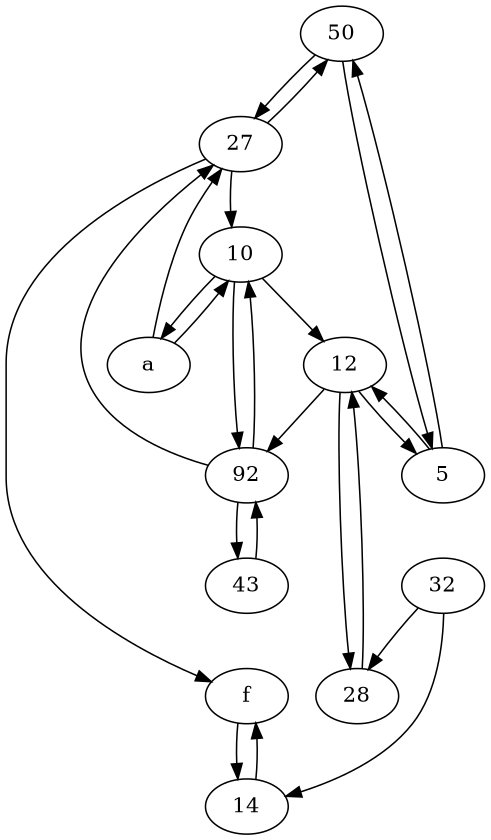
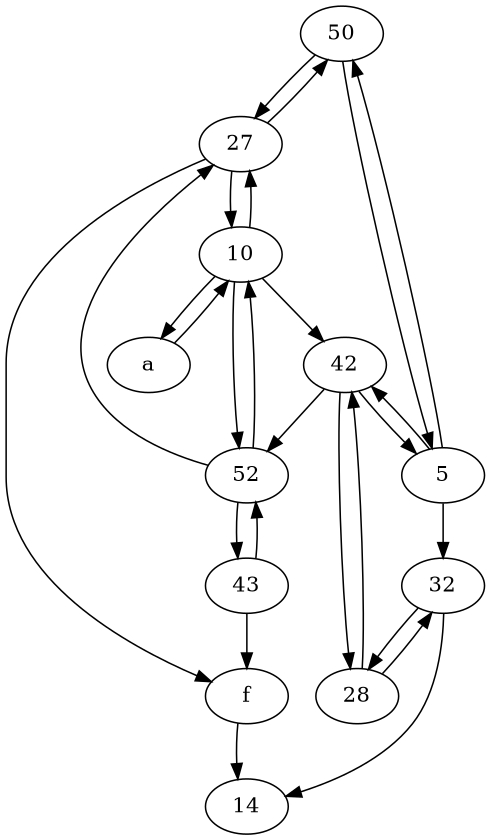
edge "a" -> "27": now "10" -> "27"
node "12": label "12" -> "42"
node "92": label "92" -> "52"
edge "5" -> "32": added
edge "28" -> "32": added
edge "14" -> "f": now "43" -> "f"
